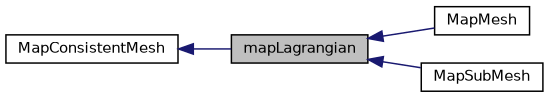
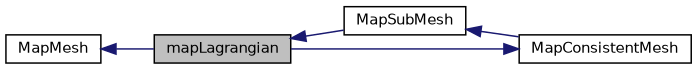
edge "MapMesh" -> "mapLagrangian": reversed
edge "MapConsistentMesh" -> "MapSubMesh": added
